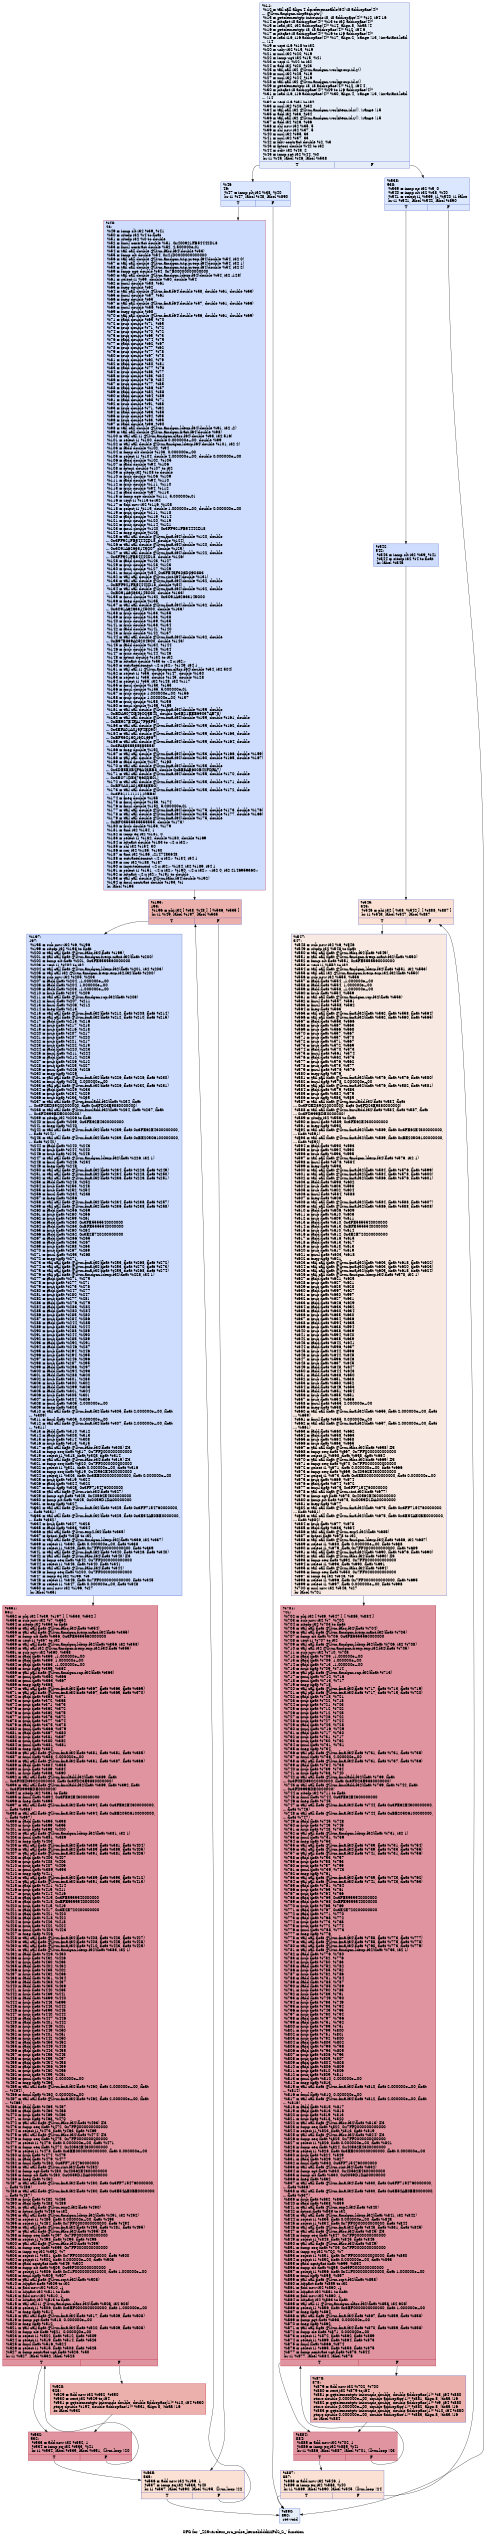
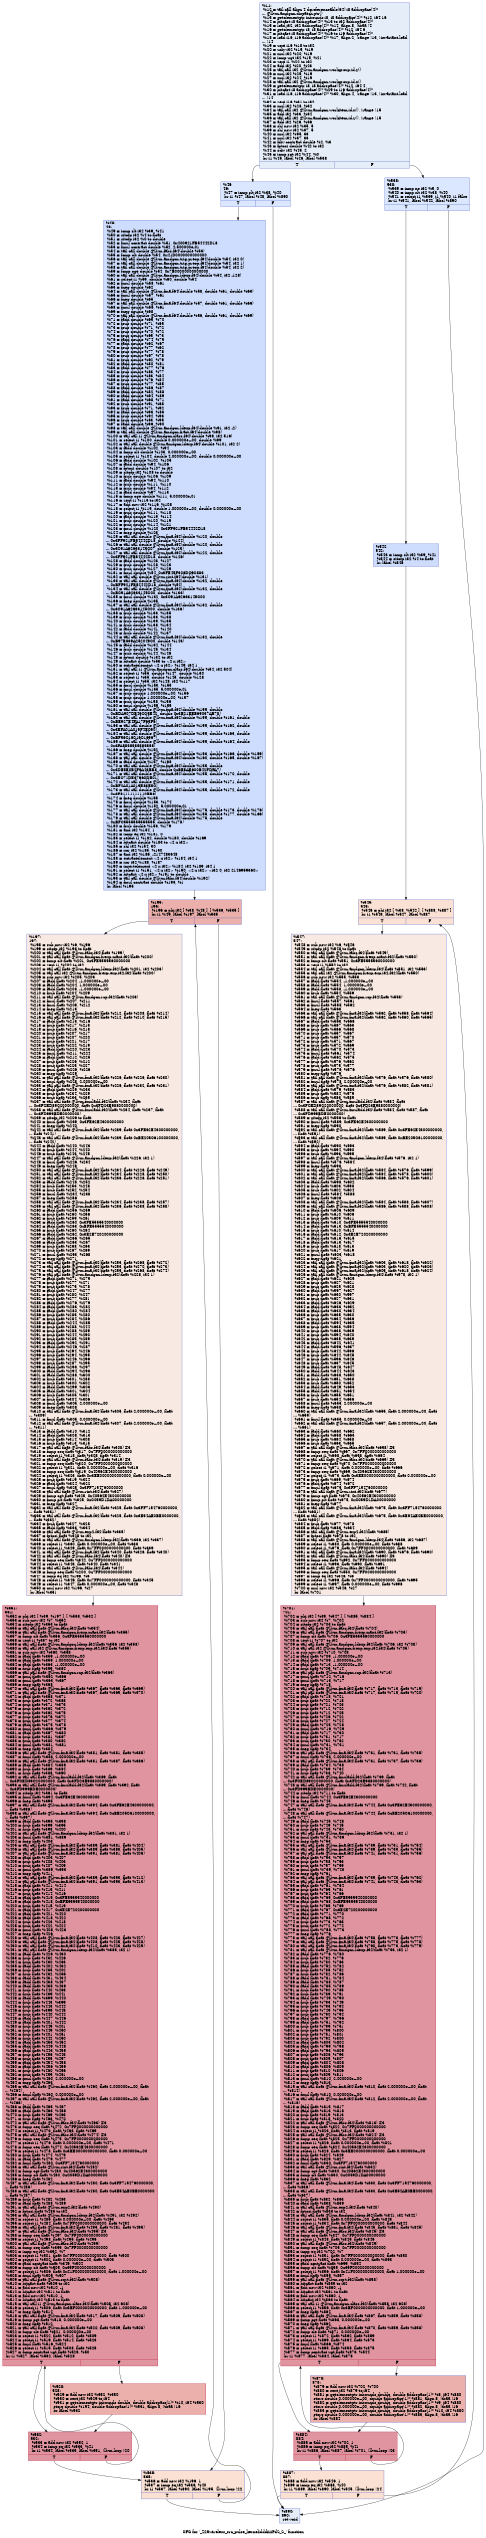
node "%48:": color #b70d28ff -> #3d50c3ff
node "%197:": fillcolor #8fb1fe70 -> #efcebd70
